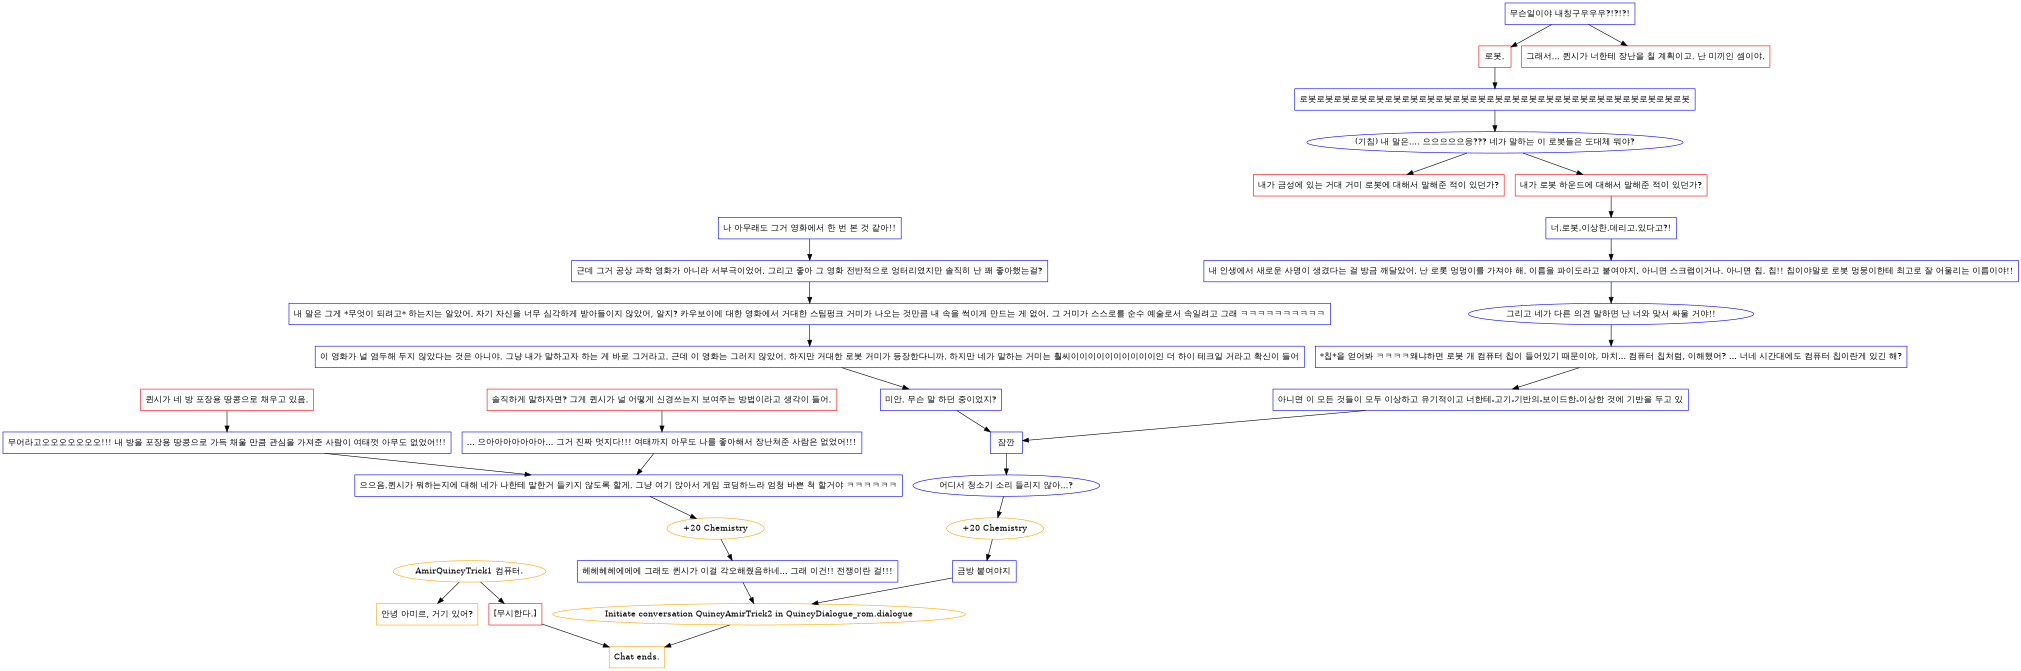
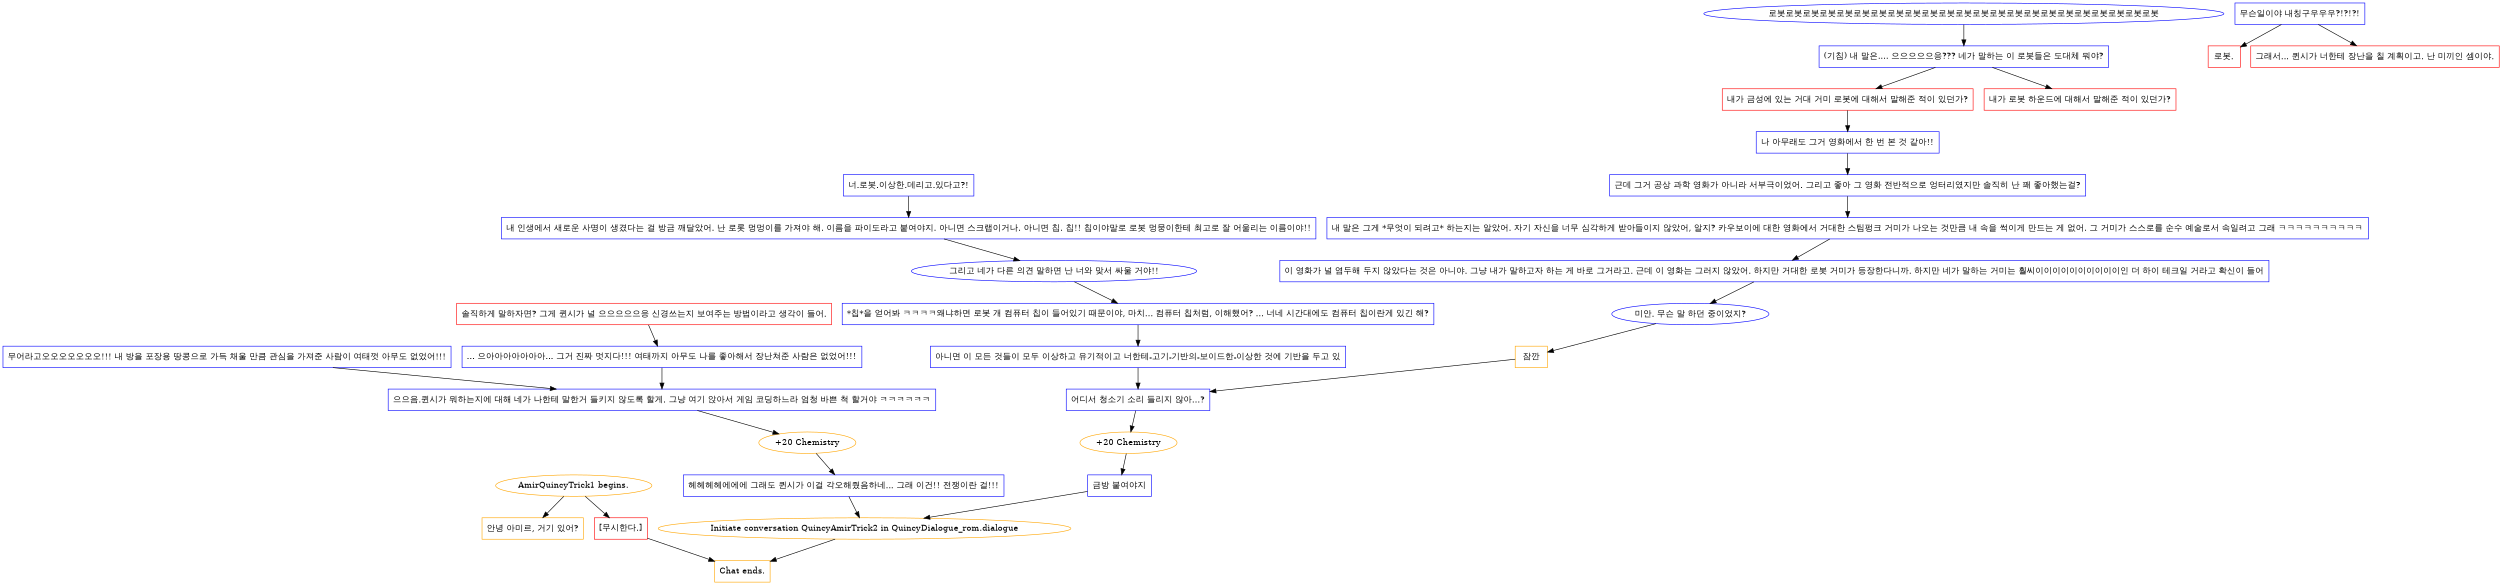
edge "로봇." -> "로봇로봇로봇로봇로봇로봇로봇로봇로봇로봇로봇로봇로봇로봇로봇로봇로봇로봇로봇로봇로봇로봇로봇": removed
node "로봇로봇로봇로봇로봇로봇로봇로봇로봇로봇로봇로봇로봇로봇로봇로봇로봇로봇로봇로봇로봇로봇로봇": shape box -> ellipse
edge "내가 금성에 있는 거대 거미 로봇에 대해서 말해준 적이 있던가?" -> "나 아무래도 그거 영화에서 한 번 본 것 같아!!": added
node "(기침) 내 말은.... 으으으으으응??? 네가 말하는 이 로봇들은 도대체 뭐야?": shape ellipse -> box
edge "내가 로봇 하운드에 대해서 말해준 적이 있던가?" -> "너.로봇.이상한.데리고.있다고?!": removed
node "퀸시가 네 방 포장용 땅콩으로 채우고 있음.": removed
node "솔직하게 말하자면? 그게 퀸시가 널 어떻게 신경쓰는지 보여주는 방법이라고 생각이 들어.": label "솔직하게 말하자면? 그게 퀸시가 널 어떻게 신경쓰는지 보여주는 방법이라고 생각이 들어." -> "솔직하게 말하자면? 그게 퀸시가 널 으으으으으응 신경쓰는지 보여주는 방법이라고 생각이 들어."
node "미안. 무슨 말 하던 중이었지?": shape box -> ellipse
edge "아니면 이 모든 것들이 모두 이상하고 유기적이고 너한테-고기-기반의-보이드한-이상한 것에 기반을 두고 있" -> "잠깐": now "아니면 이 모든 것들이 모두 이상하고 유기적이고 너한테-고기-기반의-보이드한-이상한 것에 기반을 두고 있" -> "어디서 청소기 소리 들리지 않아...?"
node "잠깐": color blue -> orange
node "어디서 청소기 소리 들리지 않아...?": shape ellipse -> box
node "AmirQuincyTrick1 컴퓨터.": label "AmirQuincyTrick1 컴퓨터." -> "AmirQuincyTrick1 begins."
